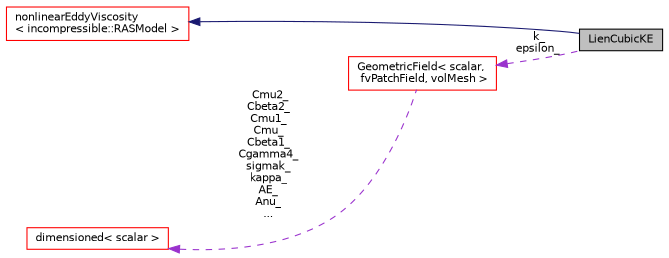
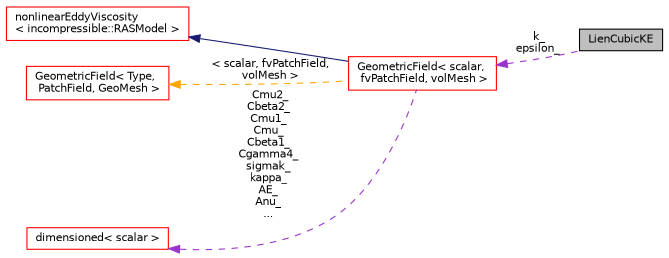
edge "LienCubicKE" -> "nonlinearEddyViscosity < incompressible::RASModel >": now "GeometricField< scalar, fvPatchField, volMesh >" -> "nonlinearEddyViscosity < incompressible::RASModel >"
node "GeometricField< Type, PatchField, GeoMesh >": added
